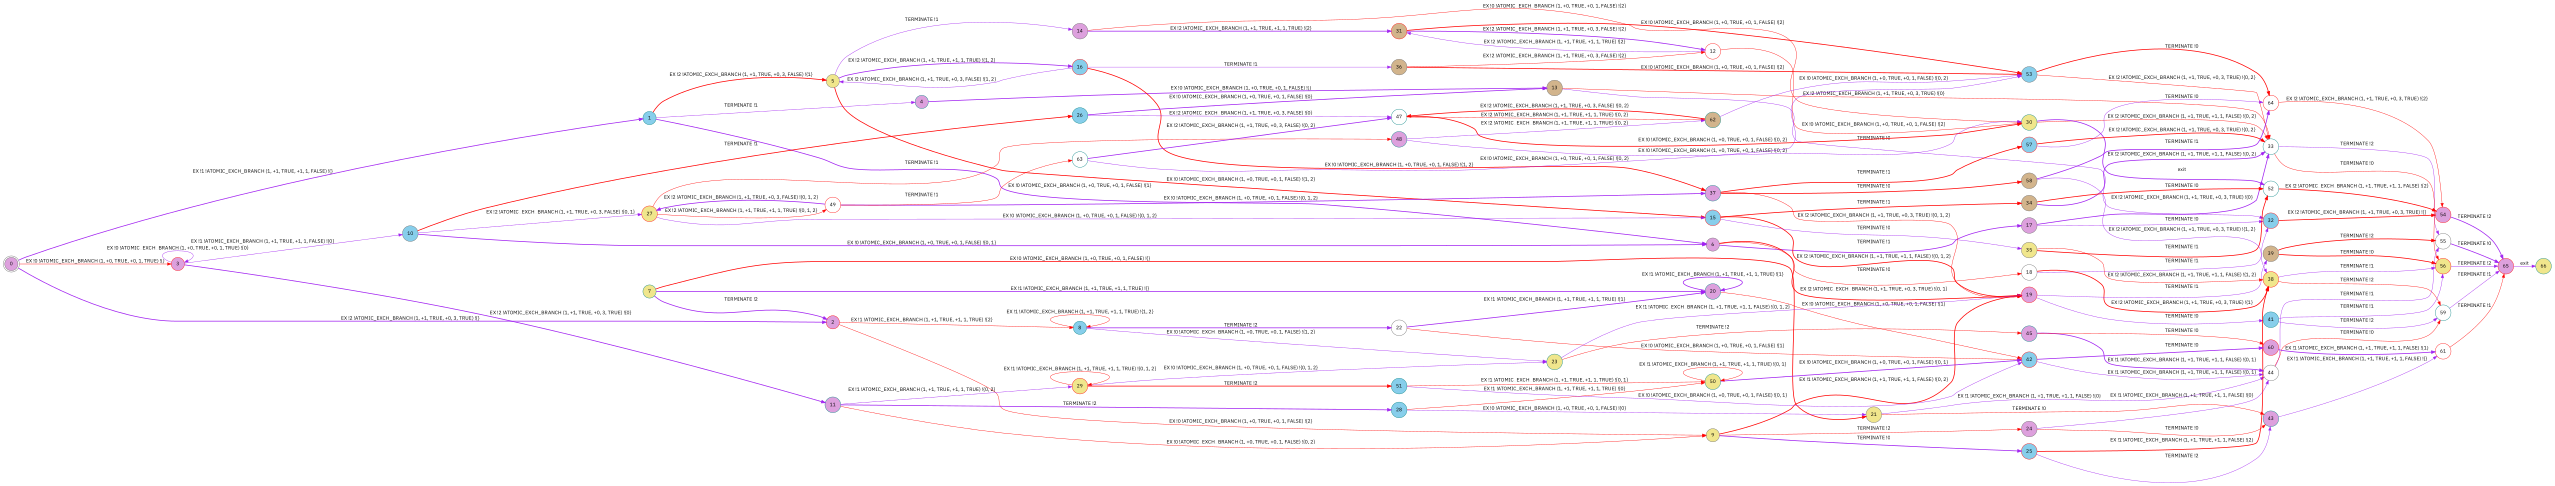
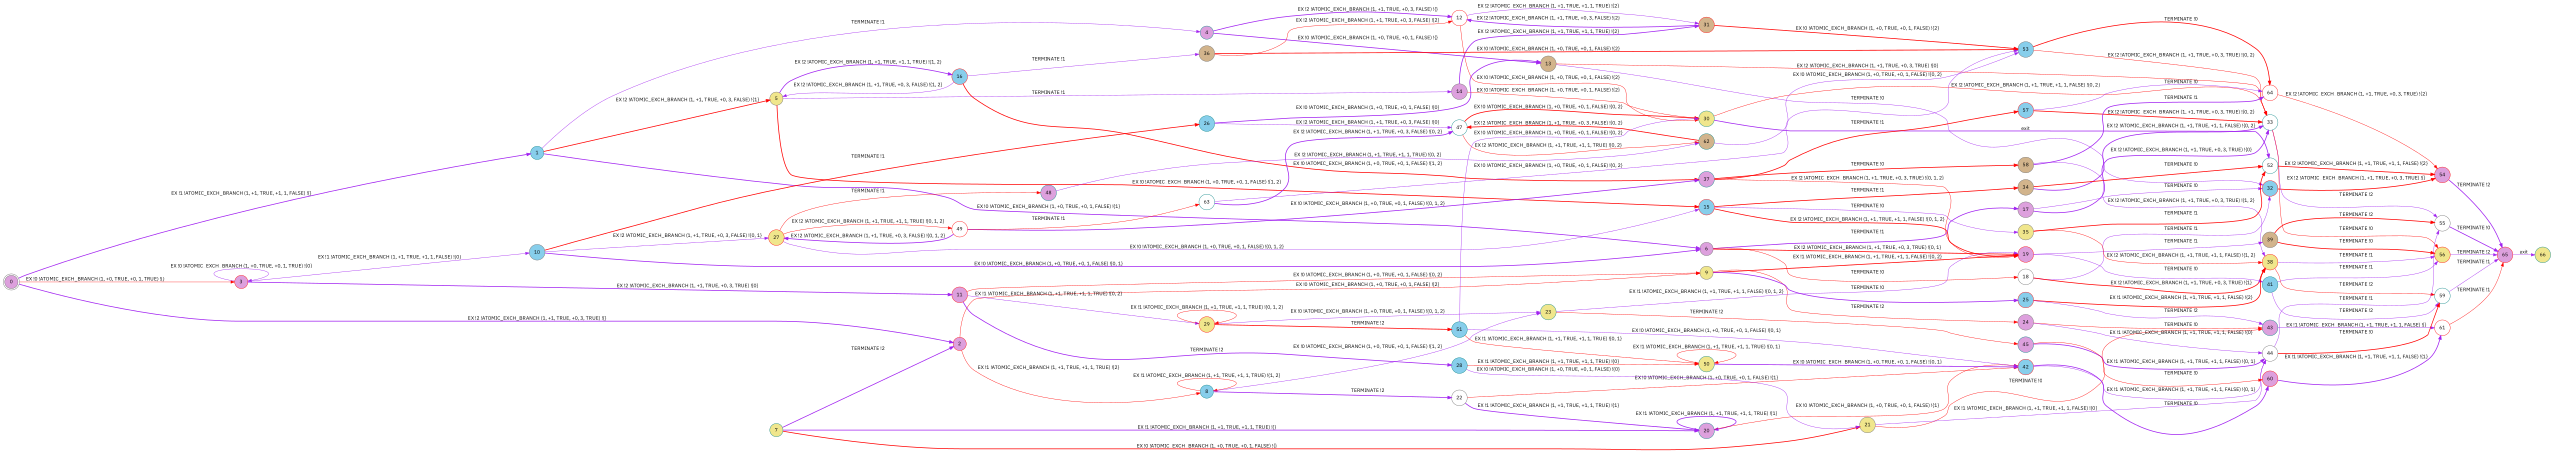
edge "4" -> "12": added, label "EX !2 !ATOMIC_EXCH_BRANCH (1, +1, TRUE, +0, 3, FALSE) !{}"
edge "48" -> "30": now "51" -> "30"
edge "44" -> "59": style solid -> bold
node "11": color teal -> red
